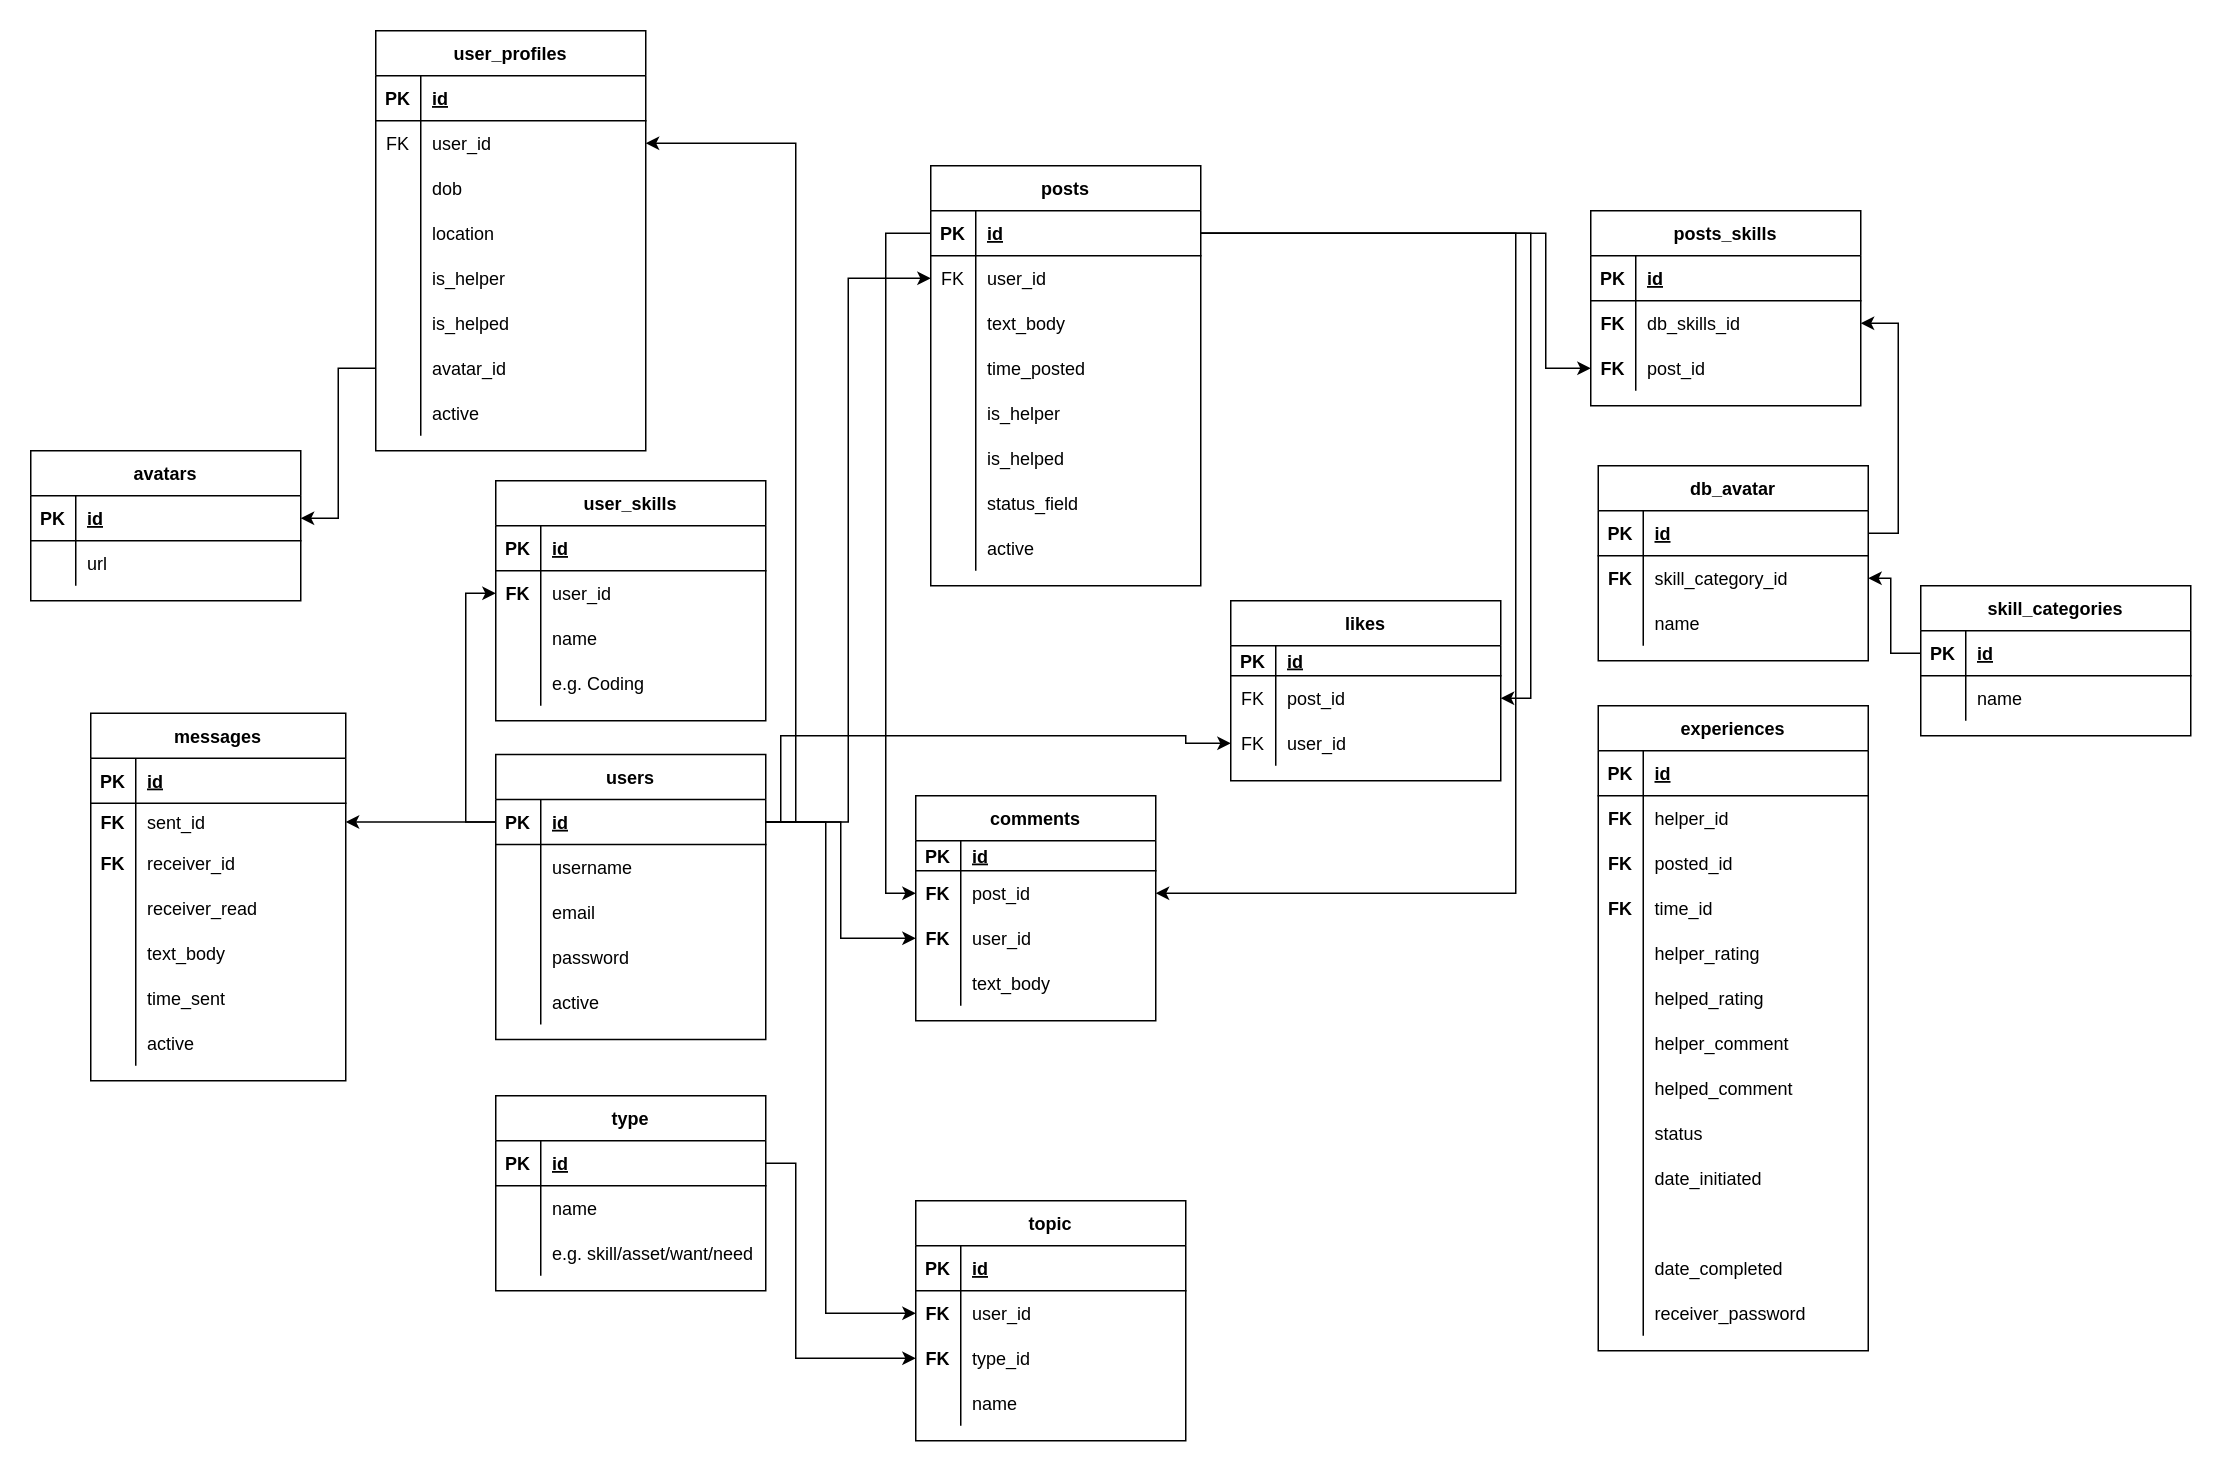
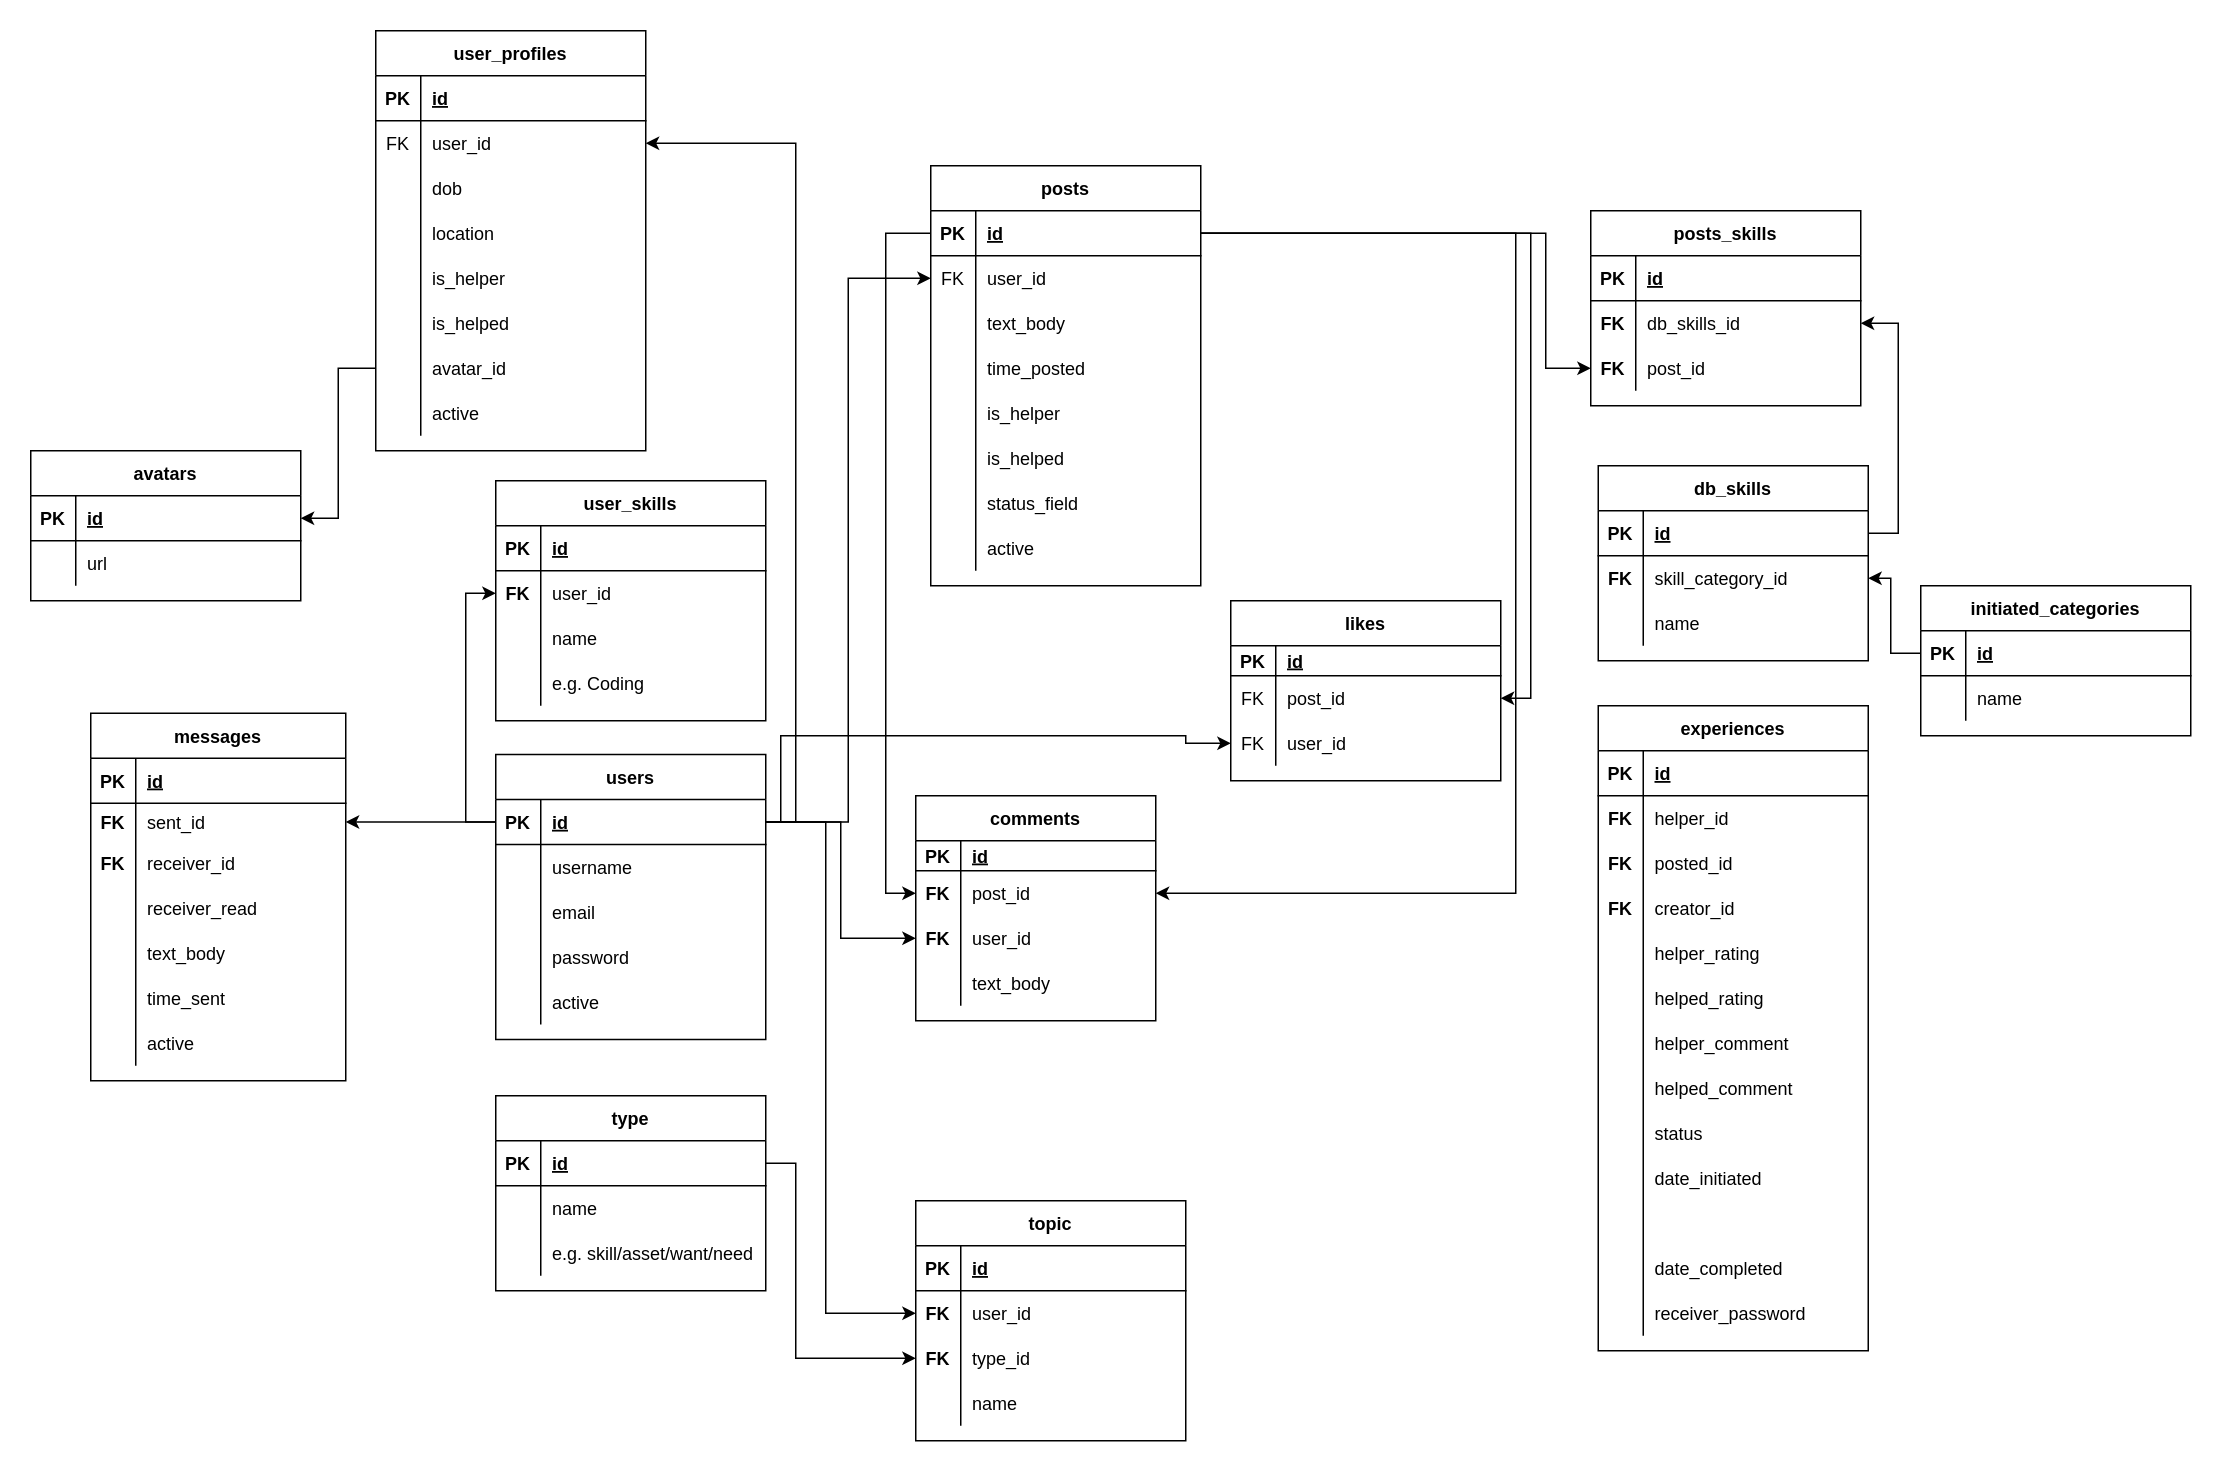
node "db_avatar": label "db_avatar" -> "db_skills"
node "skill_categories": label "skill_categories" -> "initiated_categories"
node "time_id": label "time_id" -> "creator_id"
